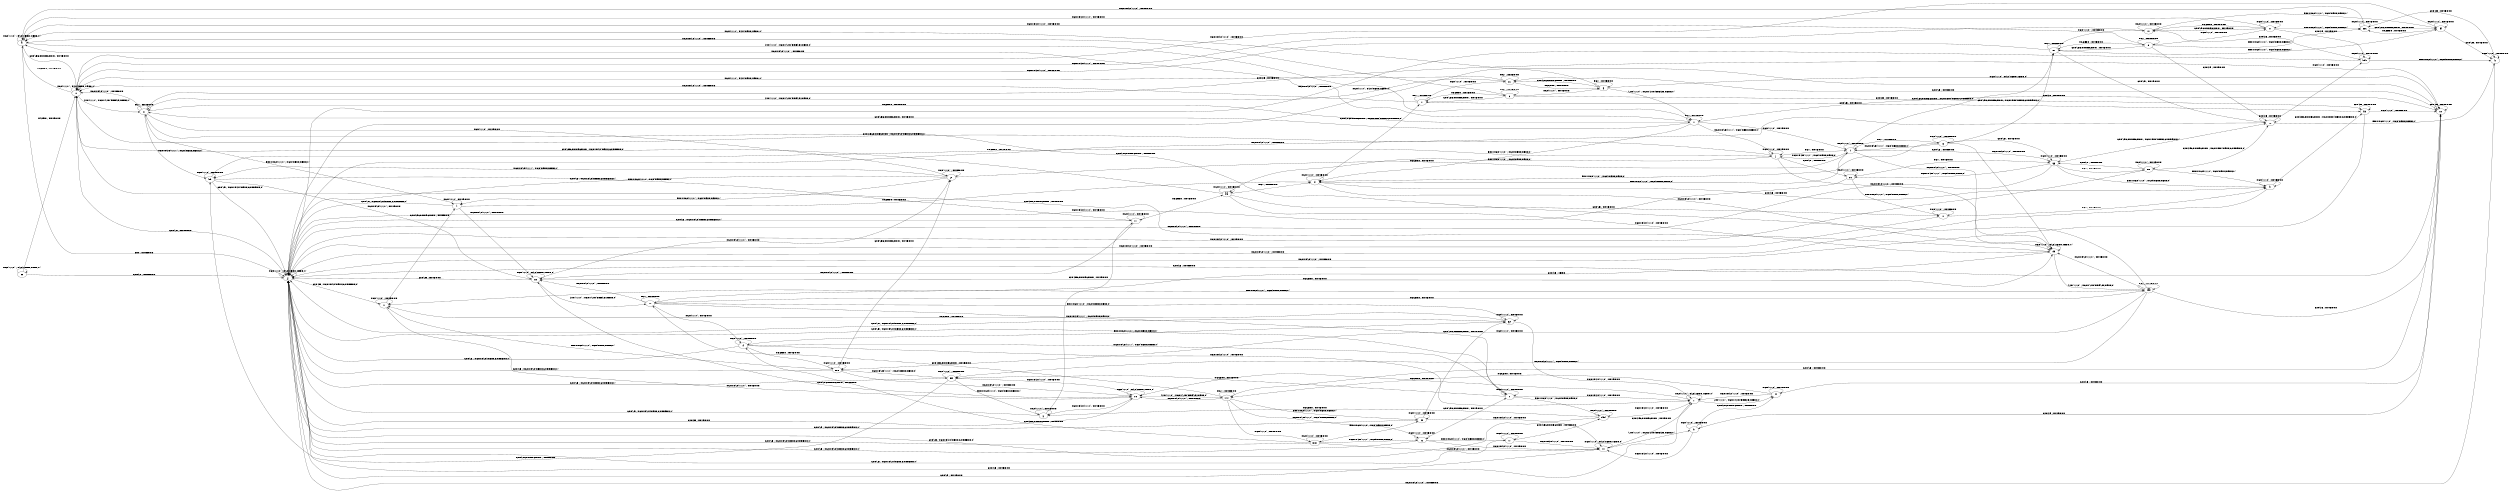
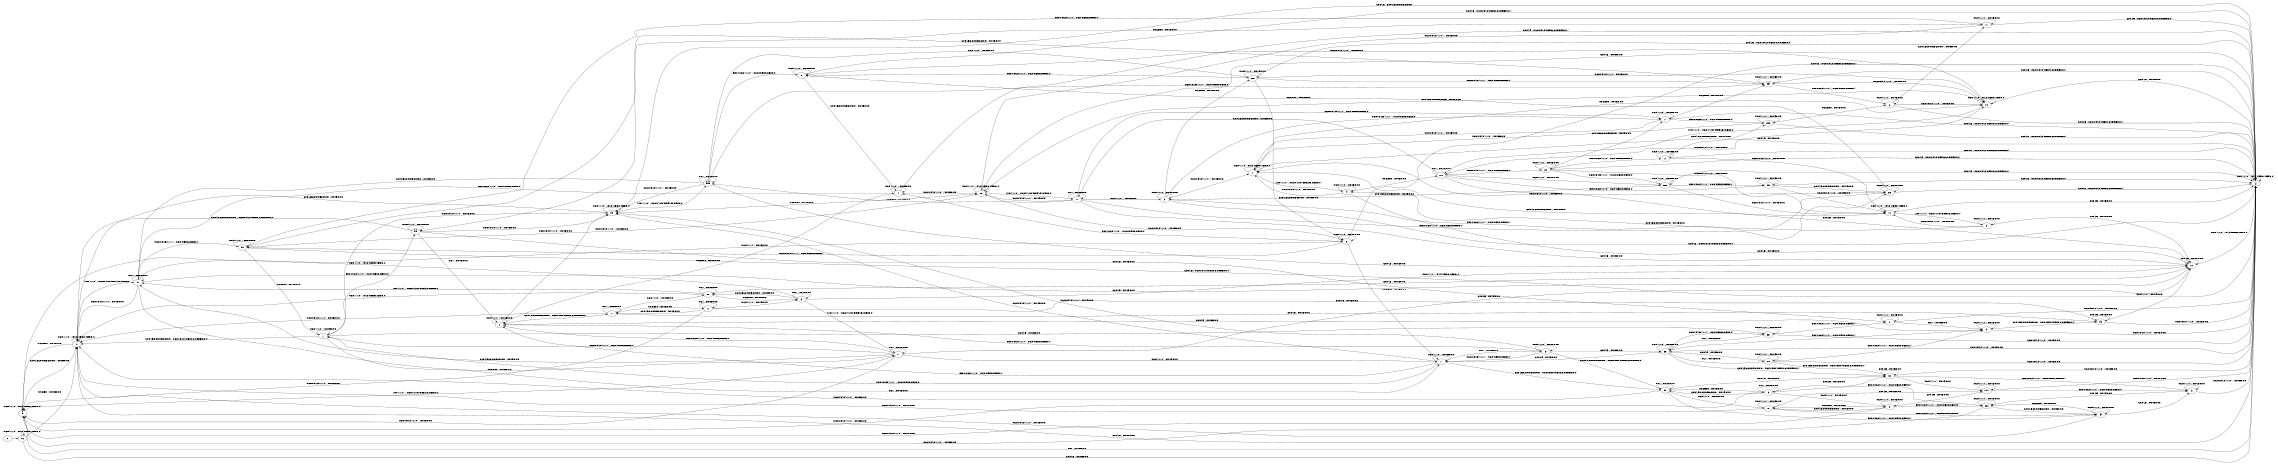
edge "dd" -> "jj": label "CLOSE / TIMEOUT" -> "CLOSE / CLOSECONNECTION"
edge "vv" -> "uu": label "CLOSE / ZERO" -> "CLOSE / TIMEOUT"
edge "jj" -> "s": reversed
node "e": added
edge "mm" -> "yy": reversed
